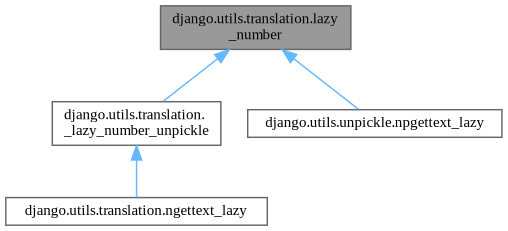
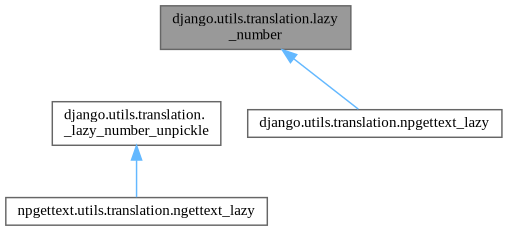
edge "django.utils.translation. _lazy_number_unpickle" -> "django.utils.translation.lazy _number": removed
node "django.utils.unpickle.npgettext_lazy": label "django.utils.unpickle.npgettext_lazy" -> "django.utils.translation.npgettext_lazy"
node "django.utils.translation.ngettext_lazy": label "django.utils.translation.ngettext_lazy" -> "npgettext.utils.translation.ngettext_lazy"
